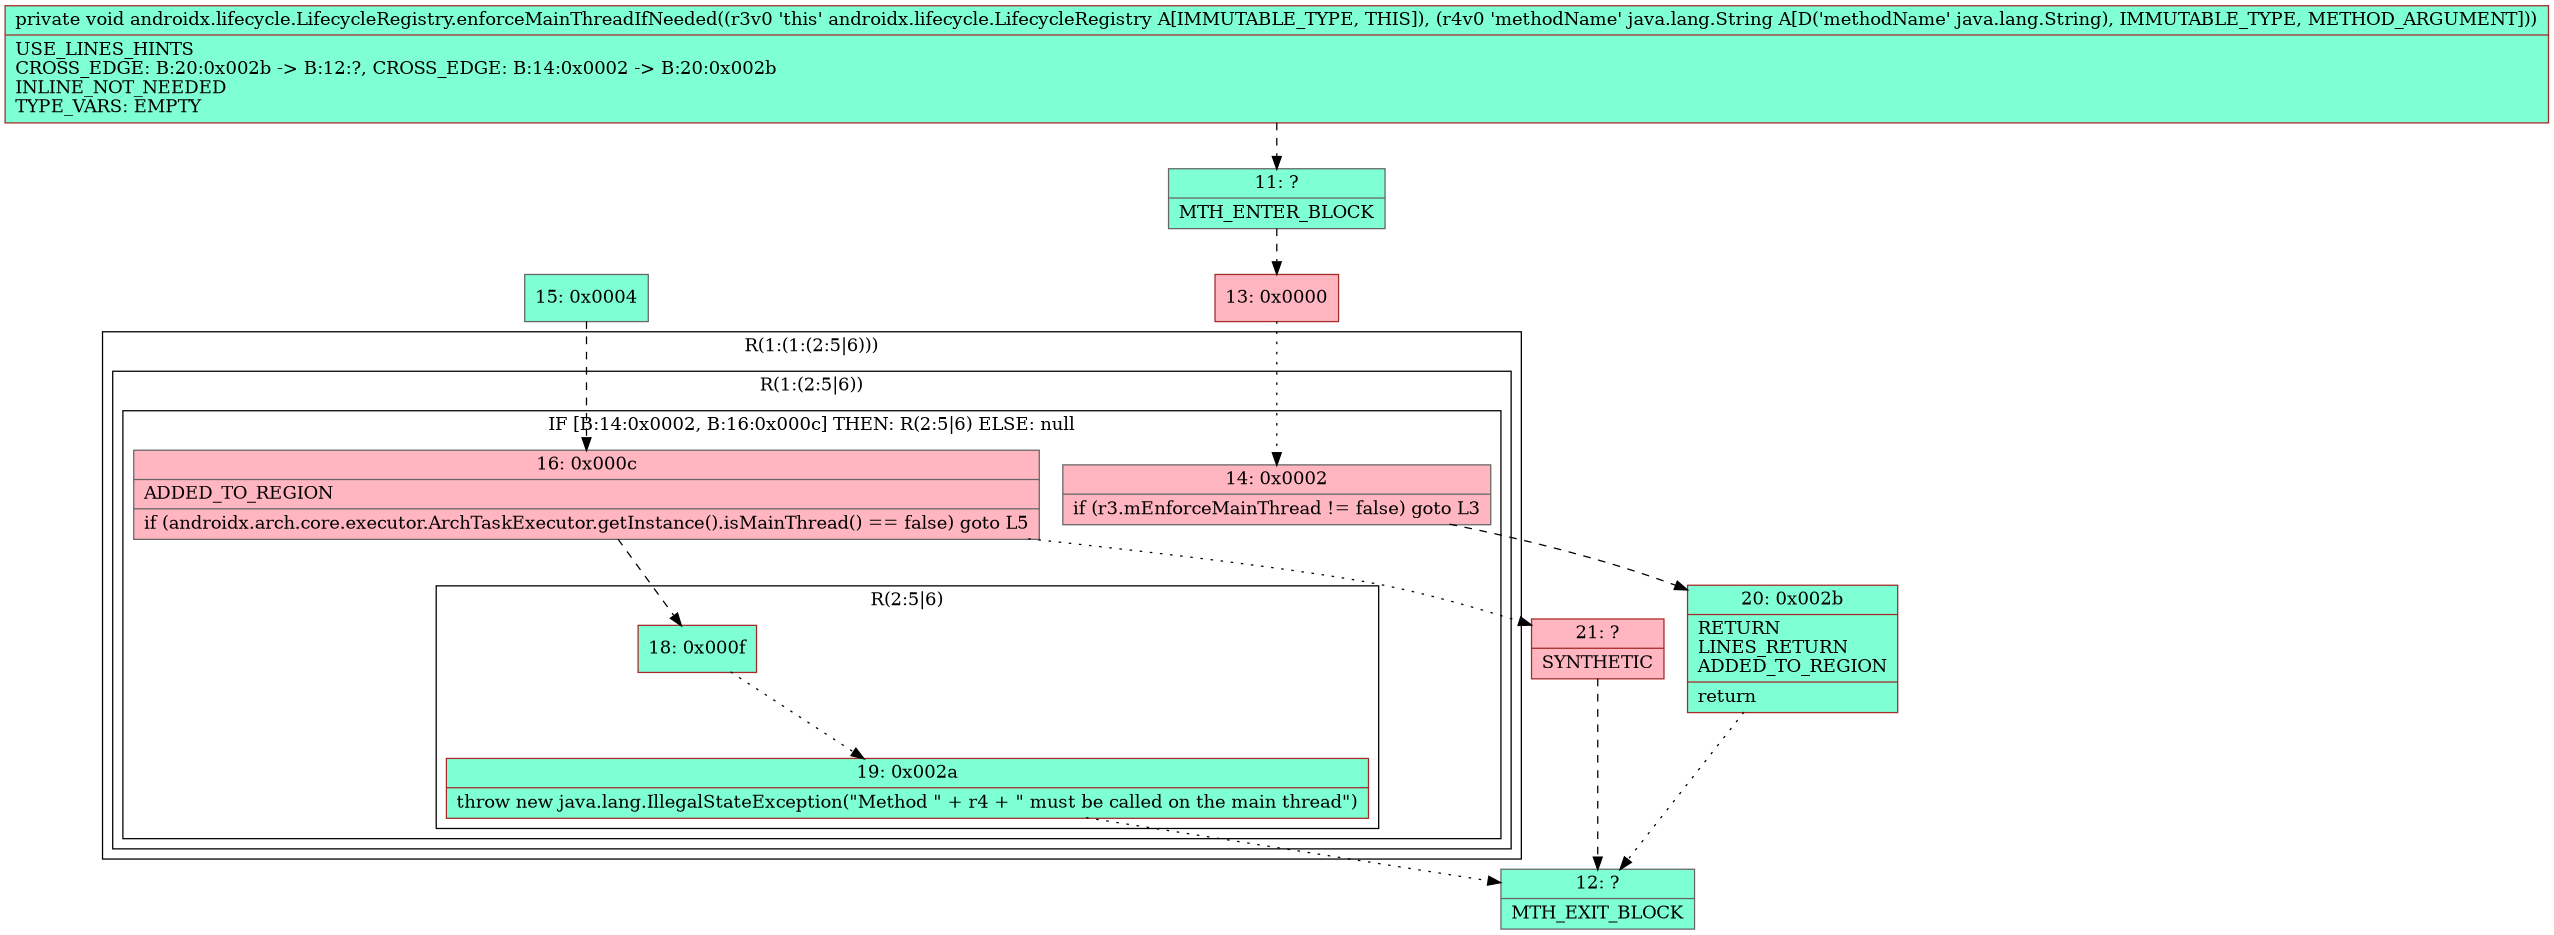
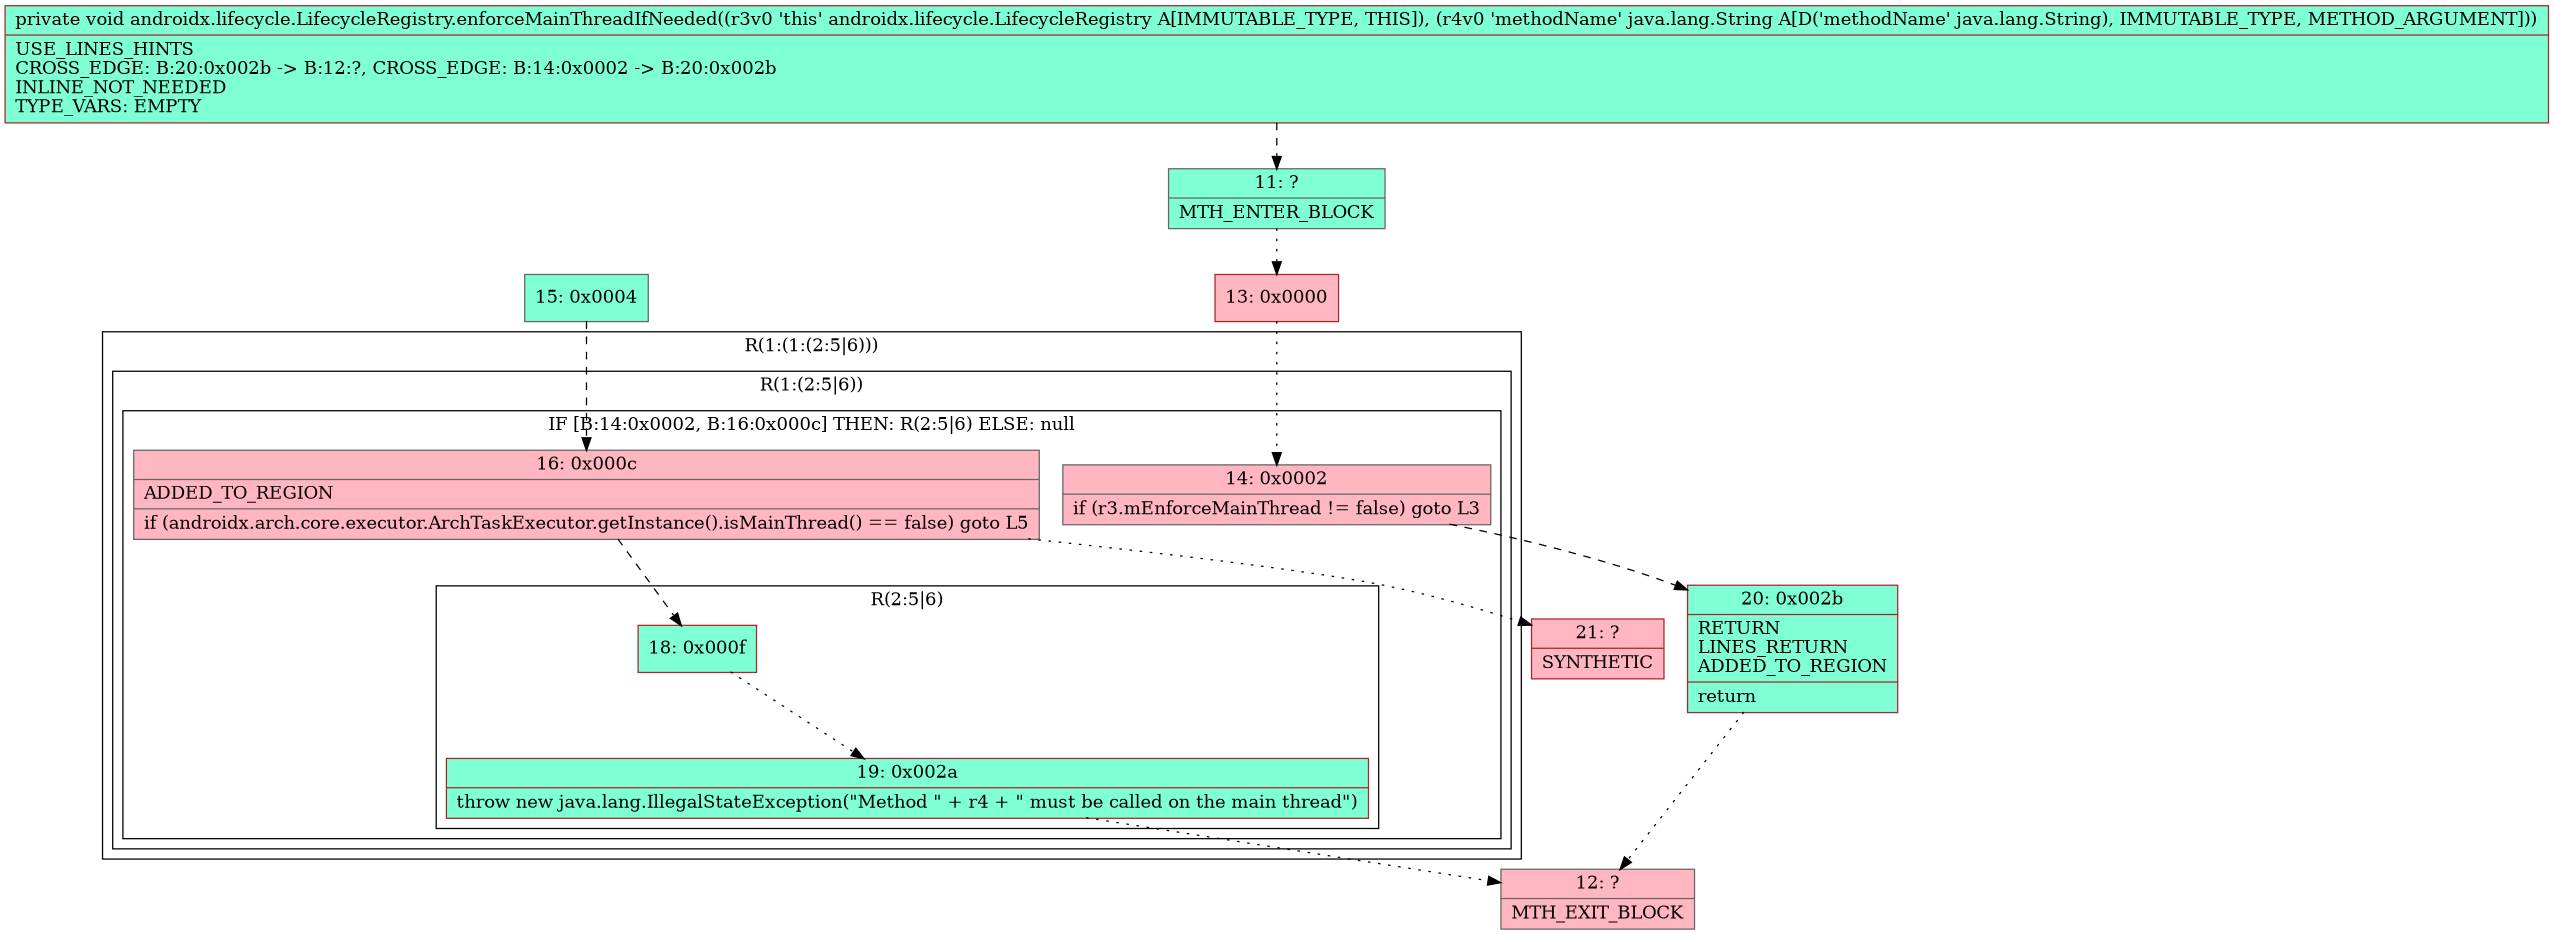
edge "11: ?" -> "13: 0x0000": style dashed -> dotted
edge "21: ?" -> "12: ?": removed
node "12: ?": fillcolor aquamarine -> lightpink
